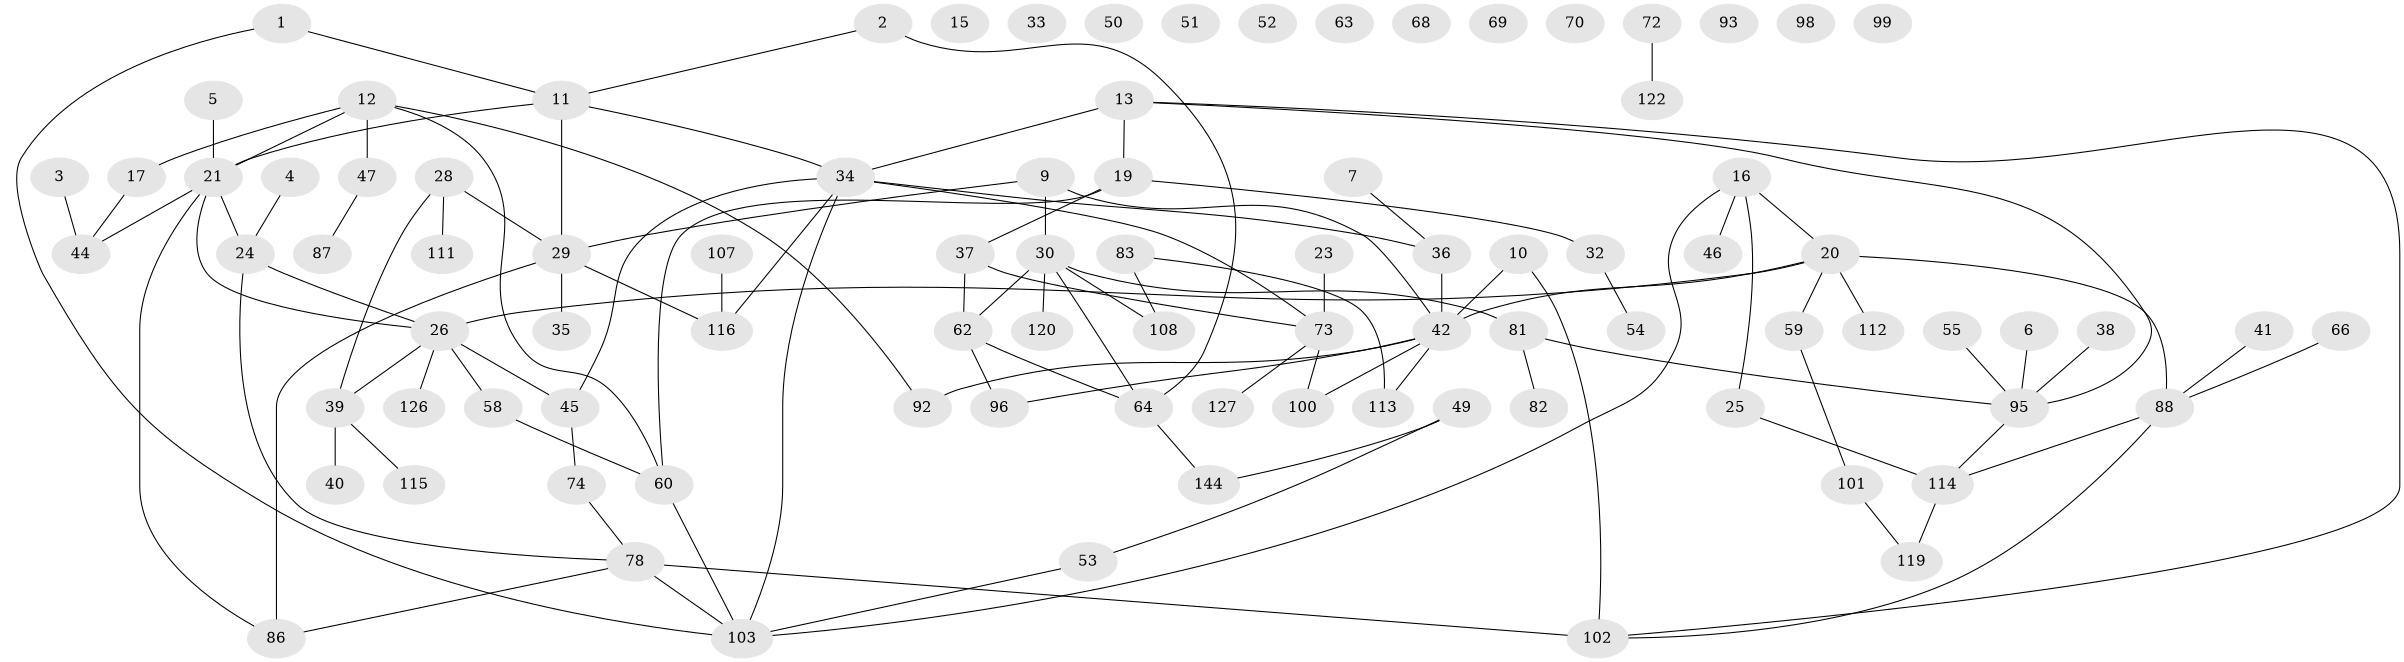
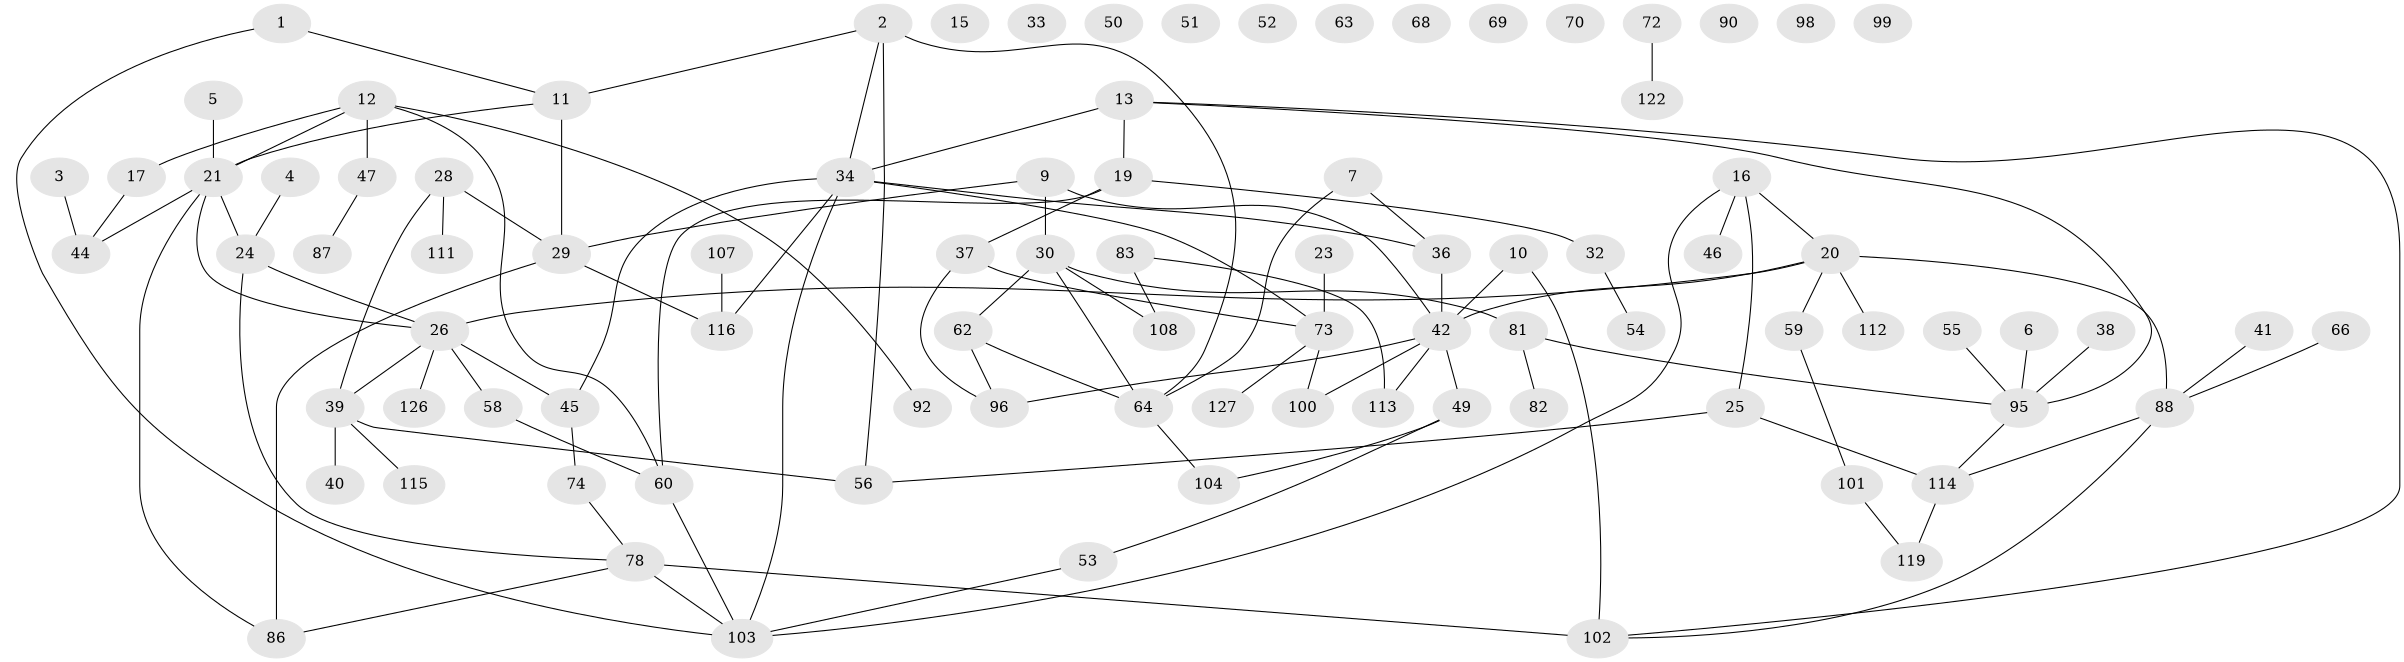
node "93": label "93" -> "90"
edge "11" -- "34": now "2" -- "34"
edge "37" -- "62": now "37" -- "96"
edge "7" -- "64": added
node "35": removed
node "120": removed
edge "42" -- "92": now "42" -- "49"
node "56": added
node "144": label "144" -> "104"
